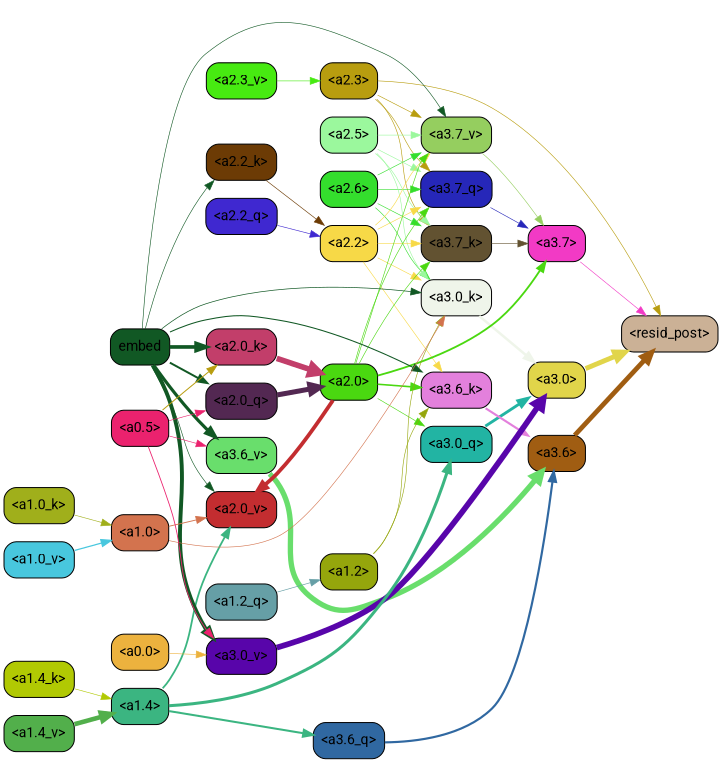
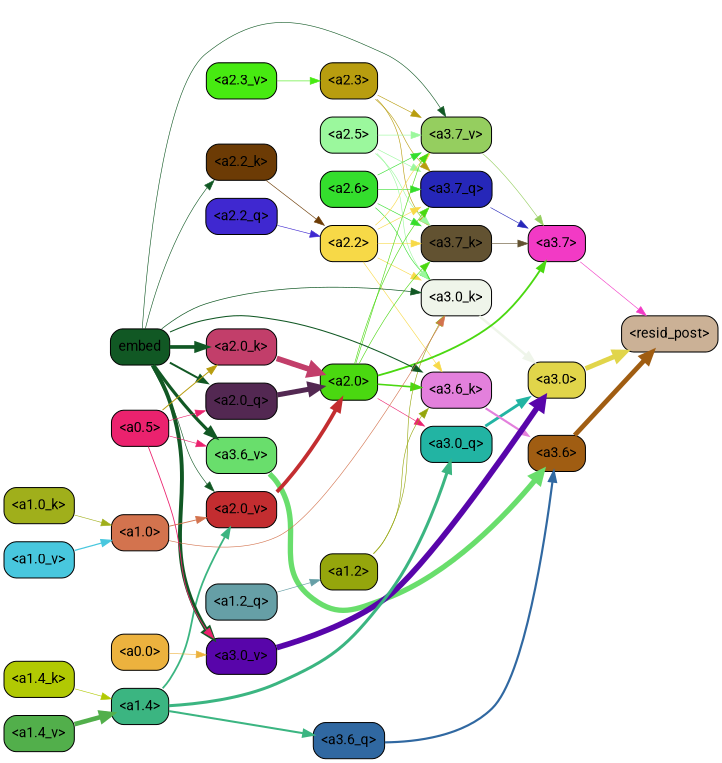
edge "<a2.3>" -> "<resid_post>": removed
edge "<a2.0>" -> "<a3.0_q>": color #4ad810 -> #eb226e
edge "<a2.0>" -> "<a2.0_v>": reversed
